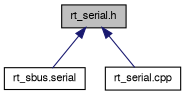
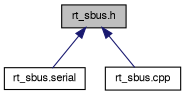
node "rt_serial.h": label "rt_serial.h" -> "rt_sbus.h"
node "rt_serial.cpp": label "rt_serial.cpp" -> "rt_sbus.cpp"
